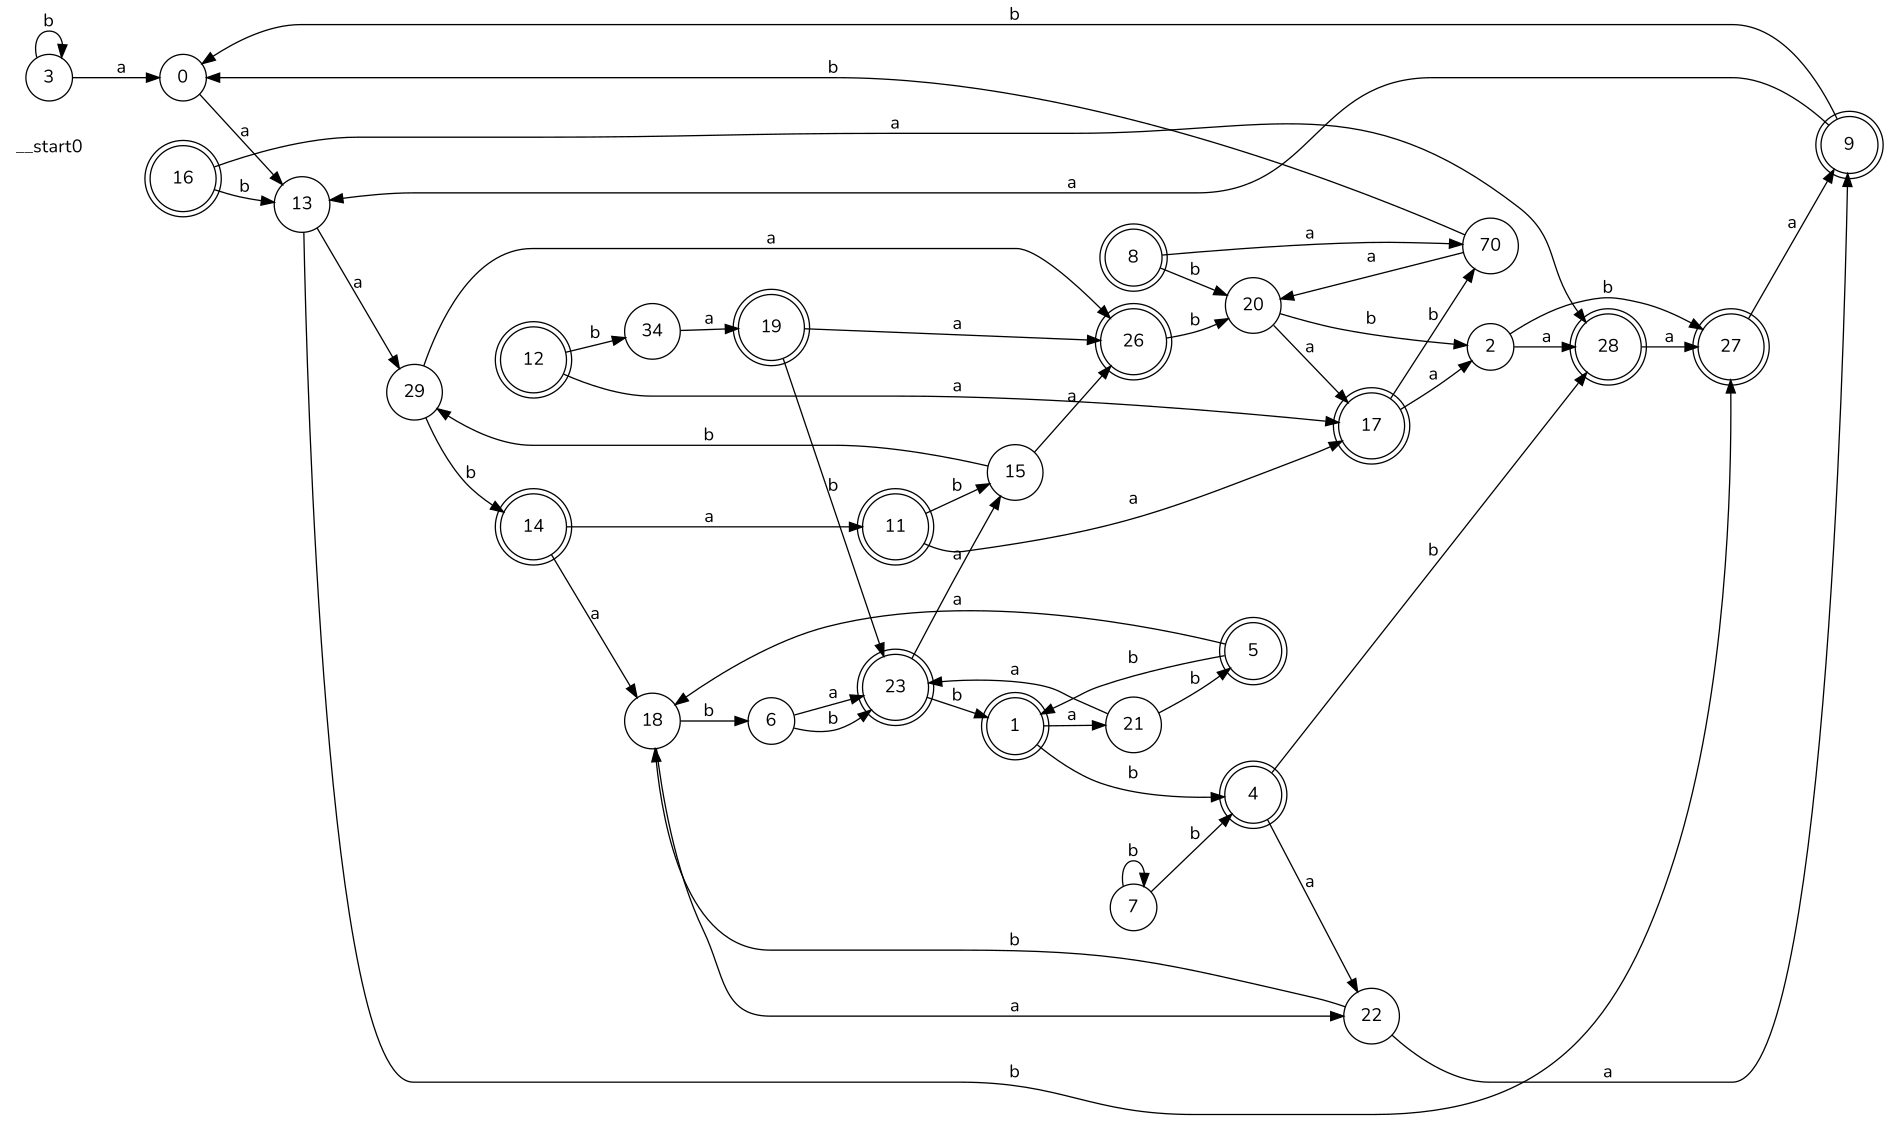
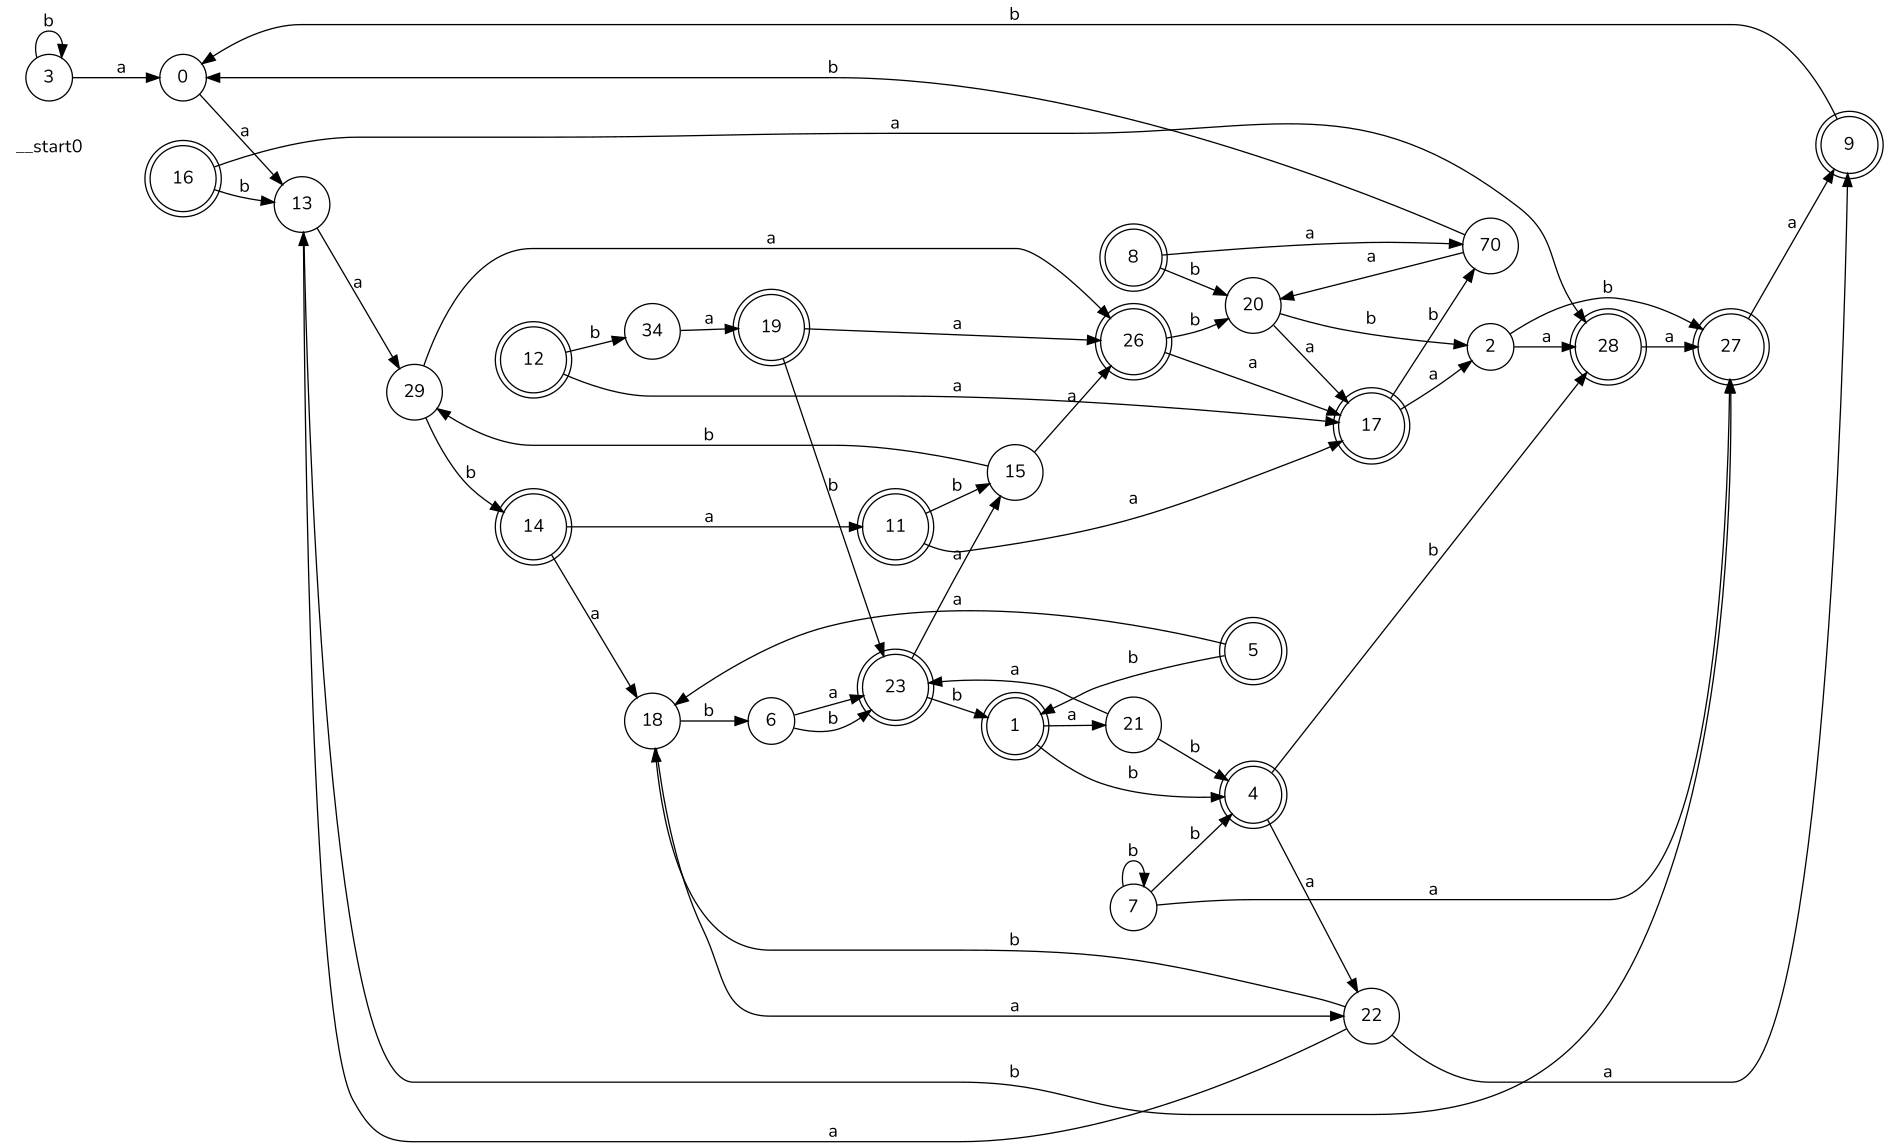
edge "9" -> "13": now "22" -> "13"
edge "26" -> "17": added, label "a"
edge "21" -> "5": now "21" -> "4"
edge "7" -> "27": added, label "a"
